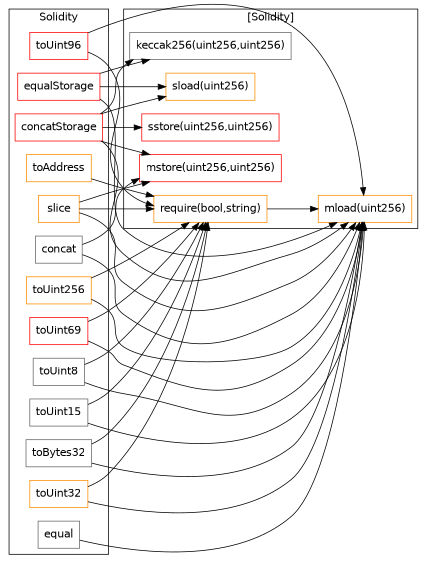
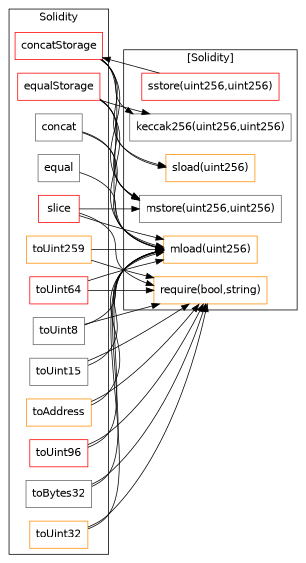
edge "concatStorage" -> "sstore(uint256,uint256)": reversed
edge "equalStorage" -> "mstore(uint256,uint256)": added
node "mstore(uint256,uint256)": color red -> gray40
node "slice": color darkorange -> red
edge "require(bool,string)" -> "mload(uint256)": now "toAddress" -> "mload(uint256)"
node "toUint256": label "toUint256" -> "toUint259"
node "toUint69": label "toUint69" -> "toUint64"
